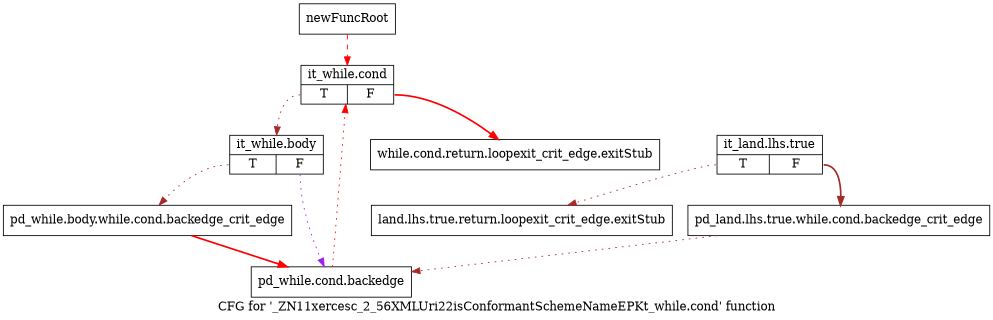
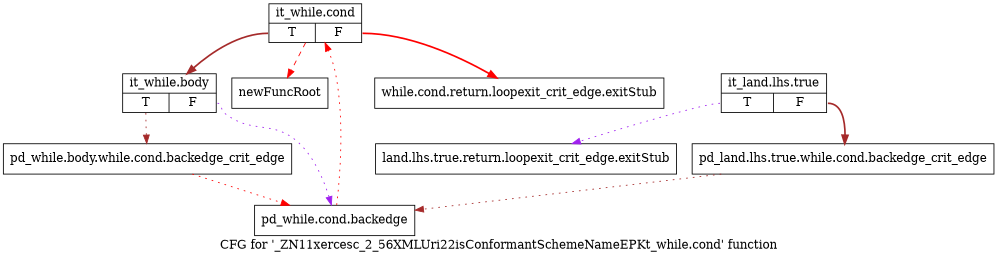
edge "newFuncRoot" -> "it_while.cond": reversed
edge "it_while.cond" -> "it_while.body": style dotted -> bold
edge "it_land.lhs.true" -> "land.lhs.true.return.loopexit_crit_edge.exitStub": color brown -> purple
edge "pd_while.body.while.cond.backedge_crit_edge" -> "pd_while.cond.backedge": style bold -> dotted
